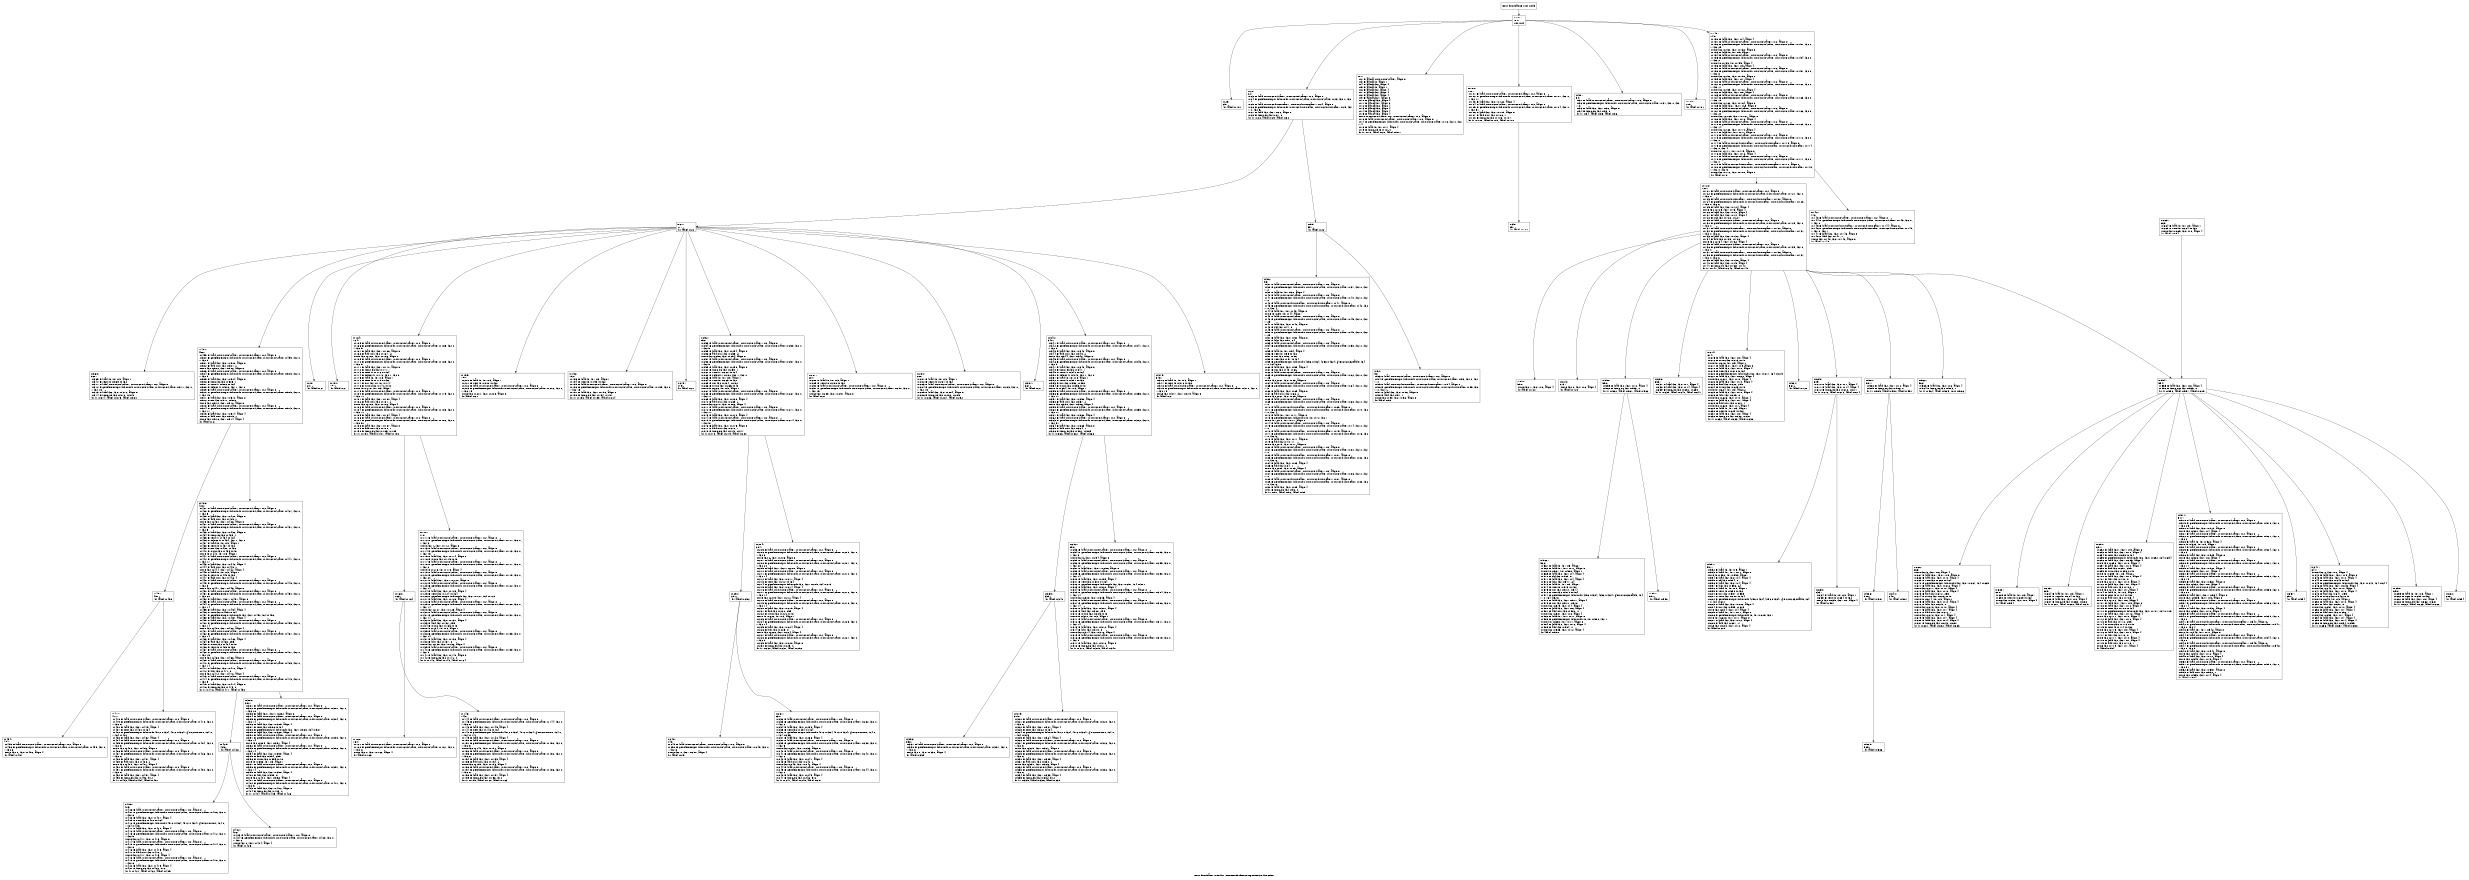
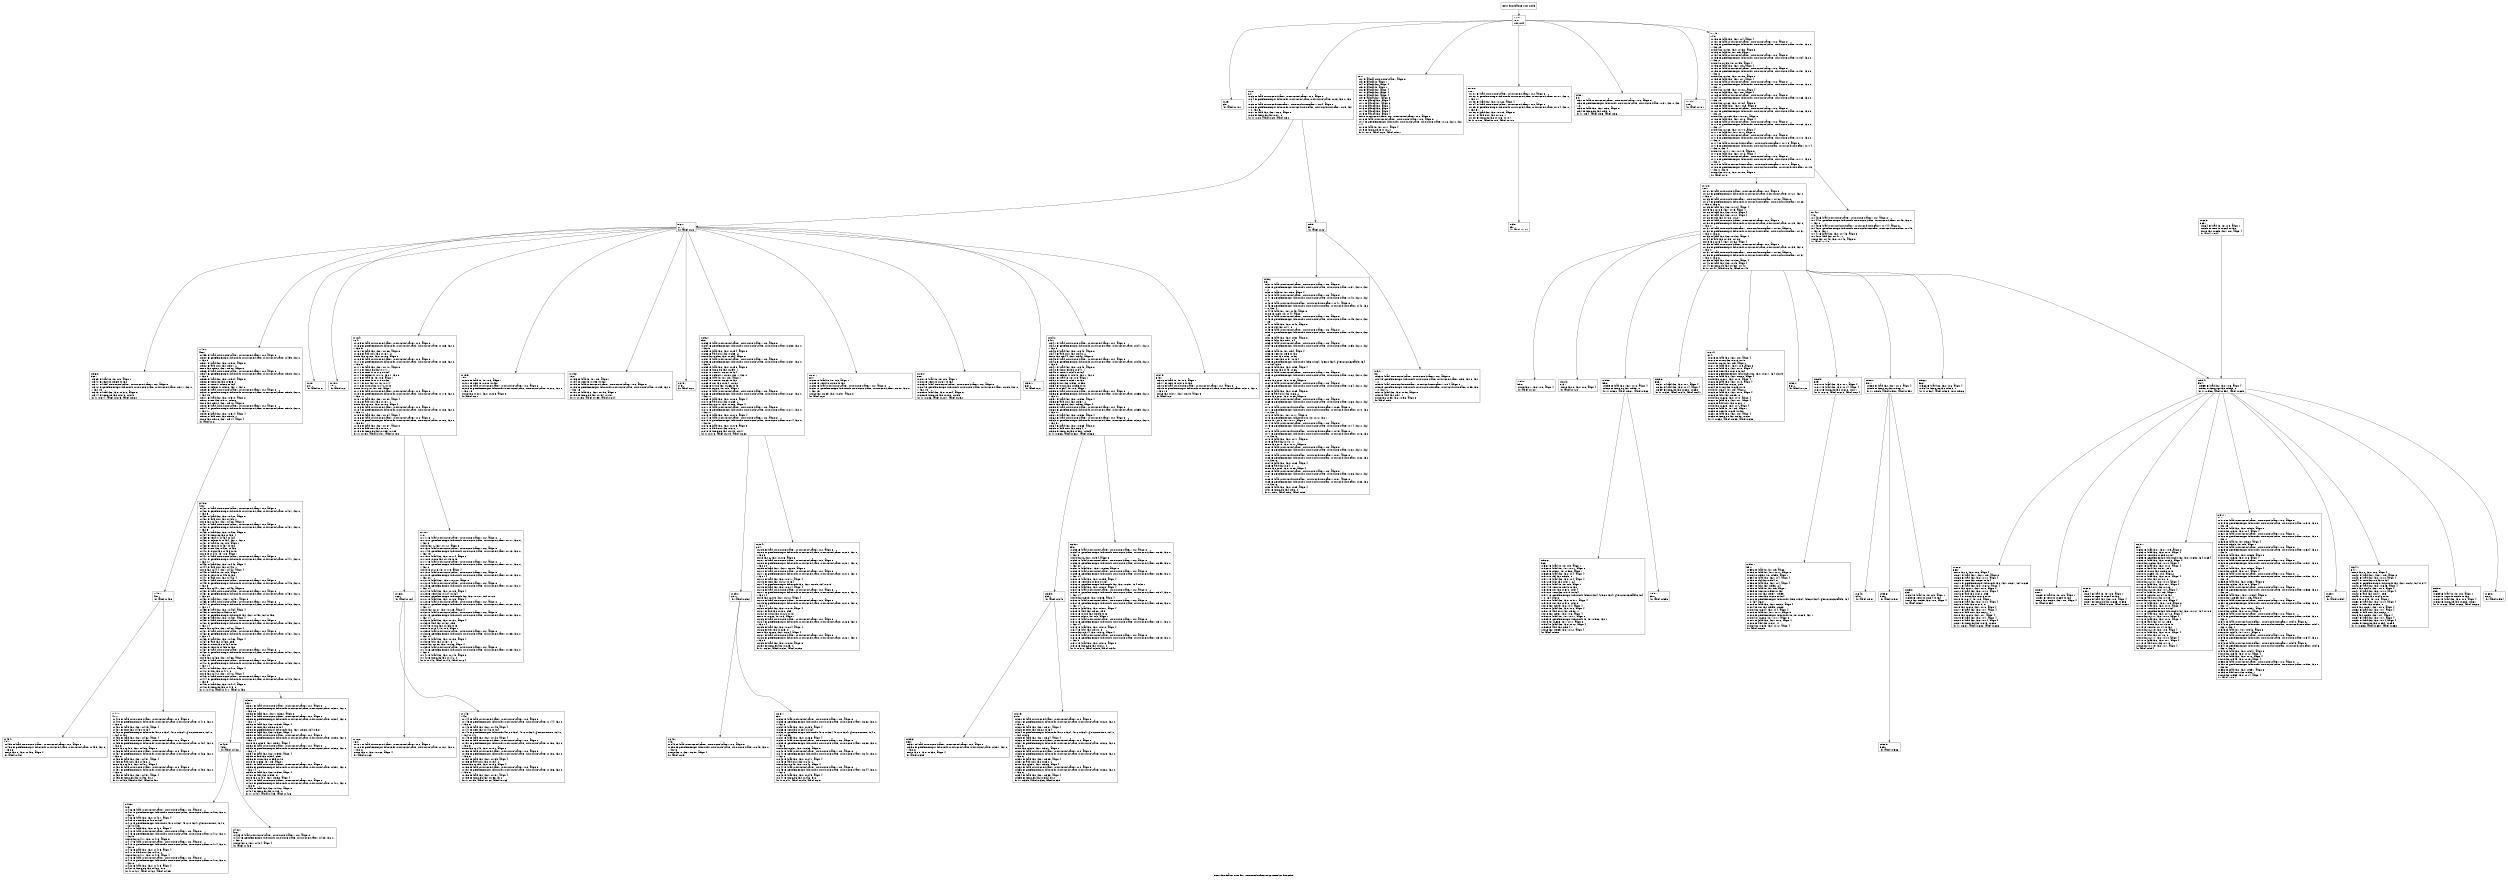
edge "%609:" -> "%633:": now "%587:" -> "%633:"
